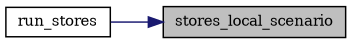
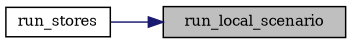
node "stores_local_scenario": label "stores_local_scenario" -> "run_local_scenario"
